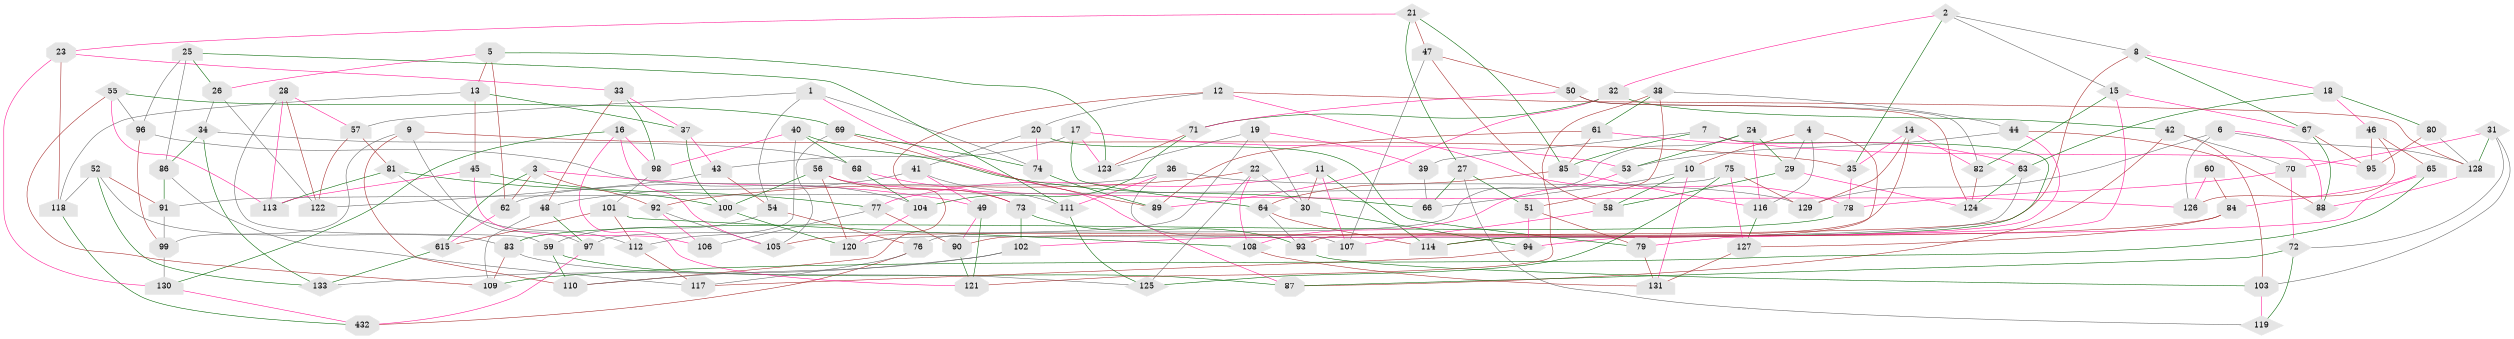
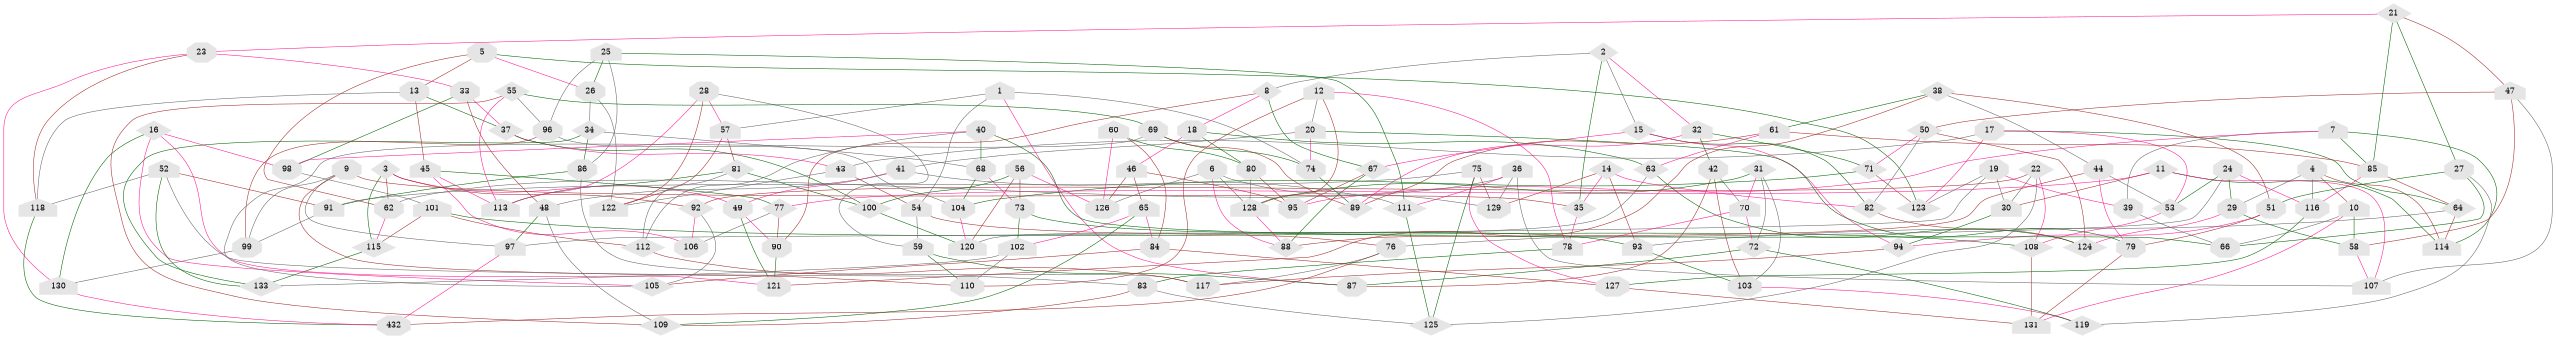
edge "60" -- "80": added
node "615": label "615" -> "115"
